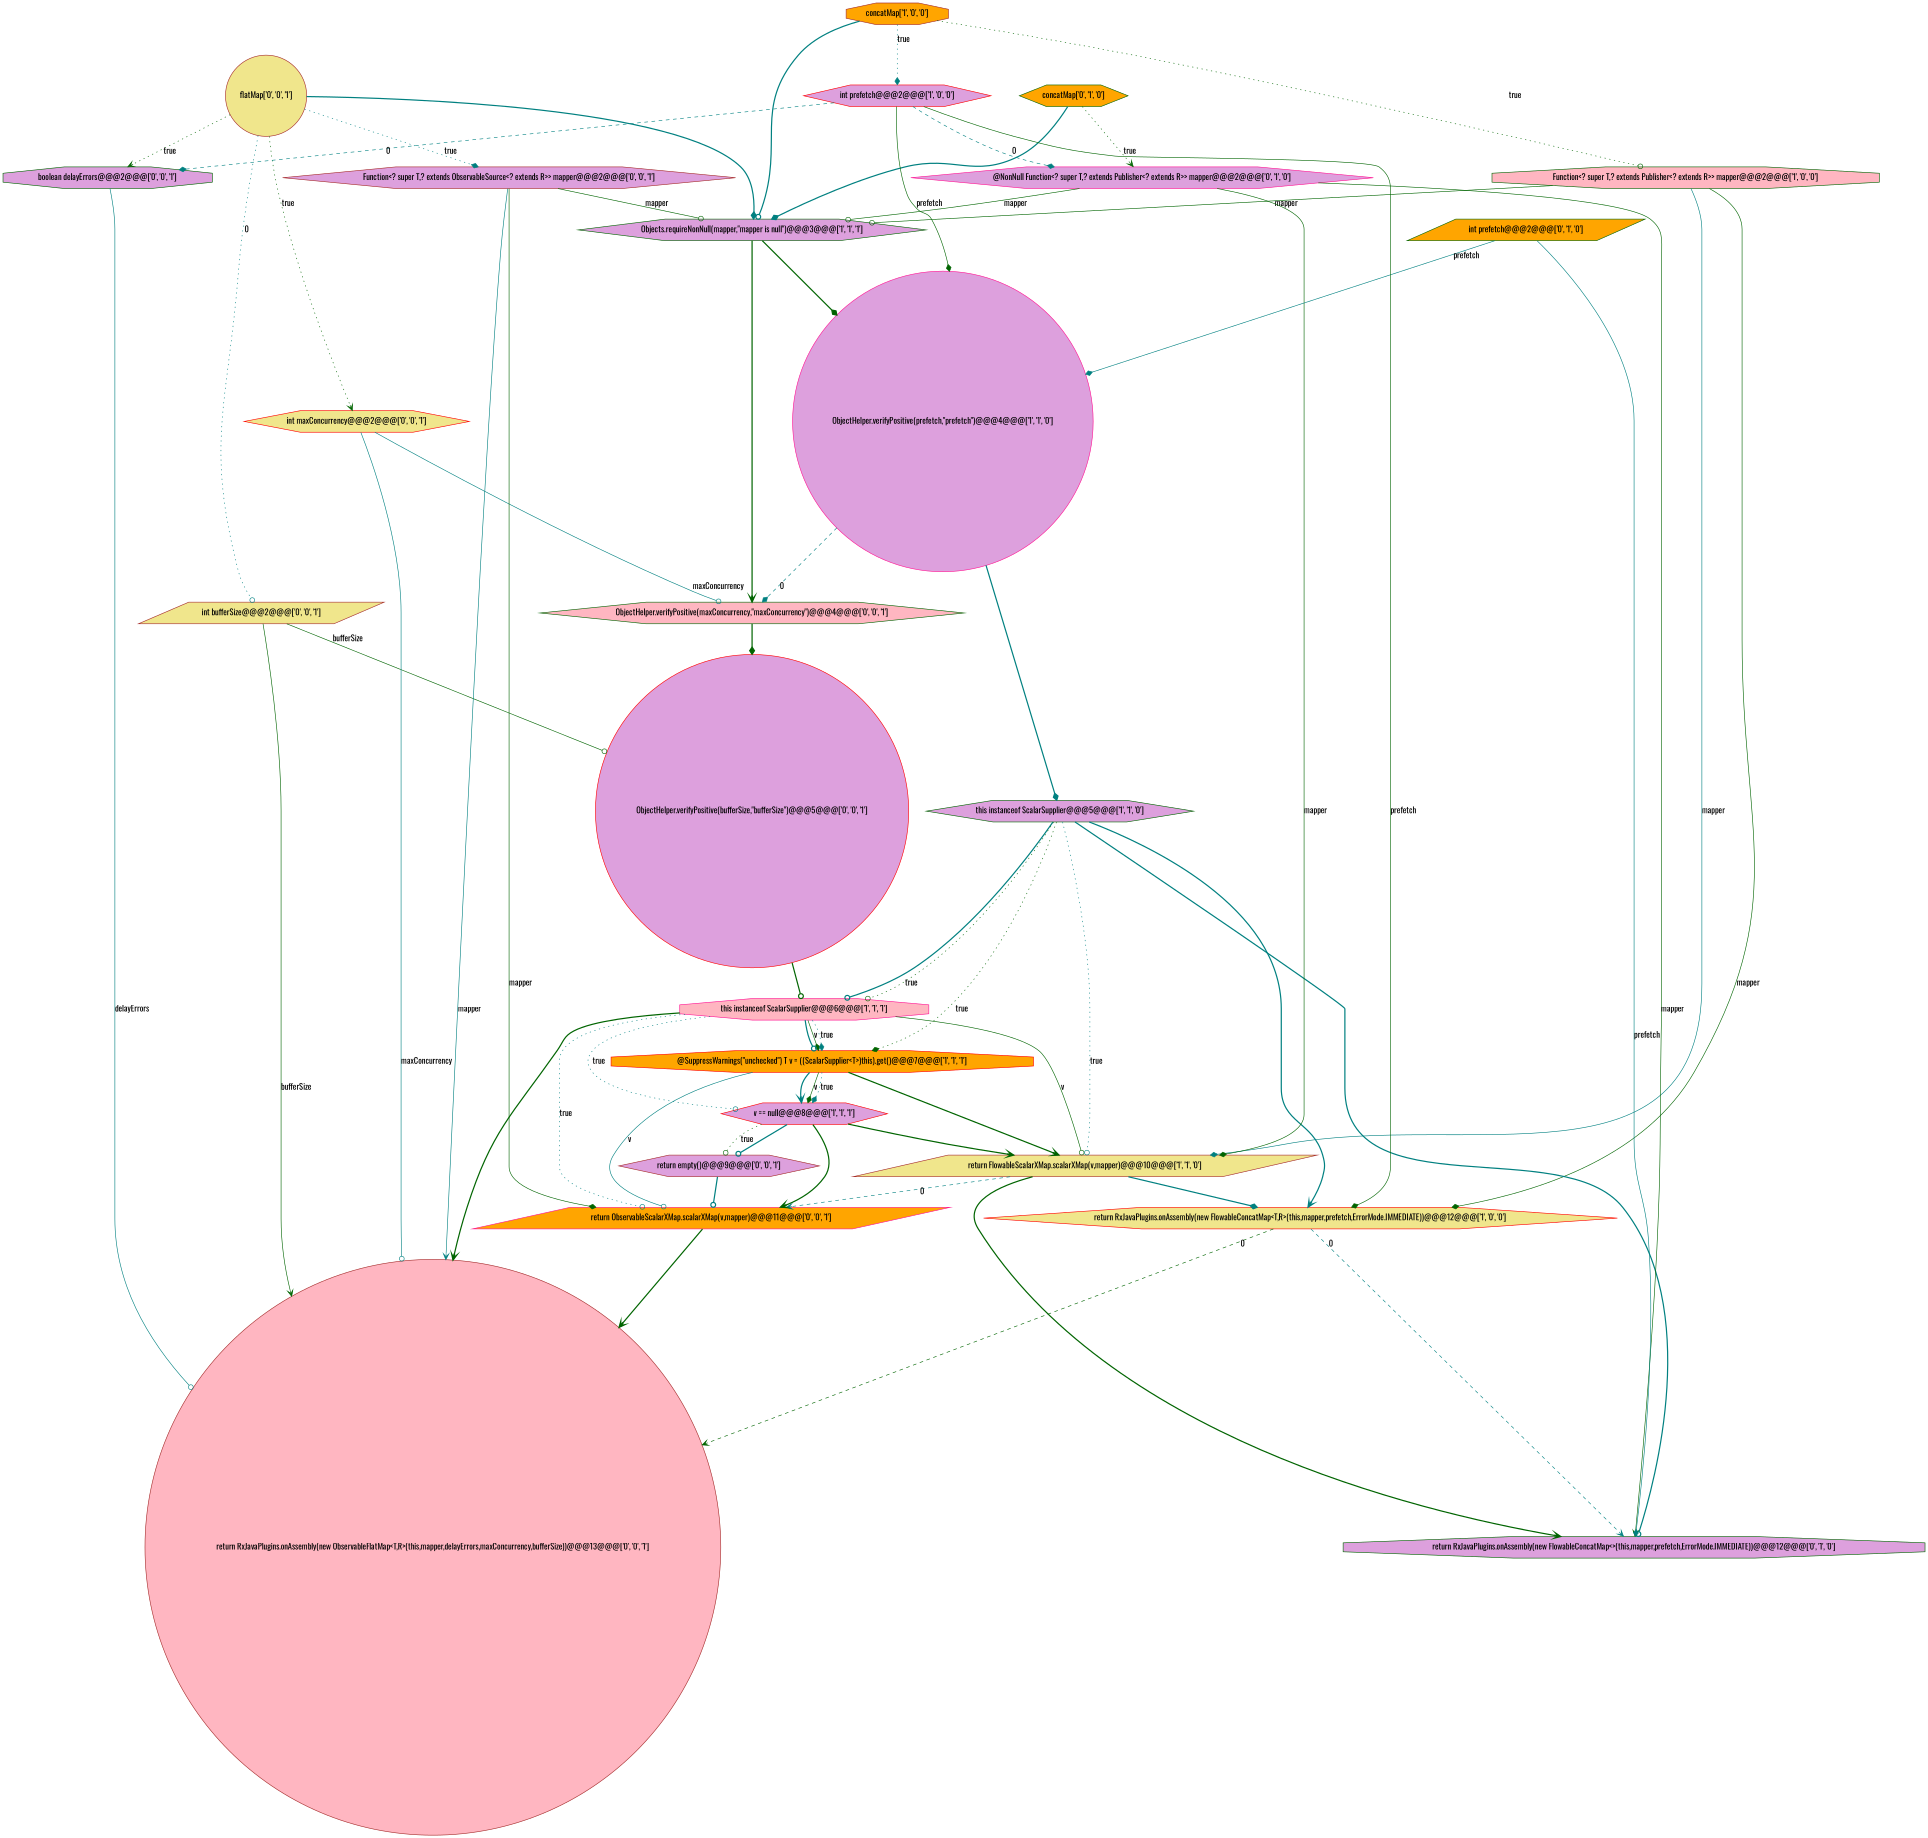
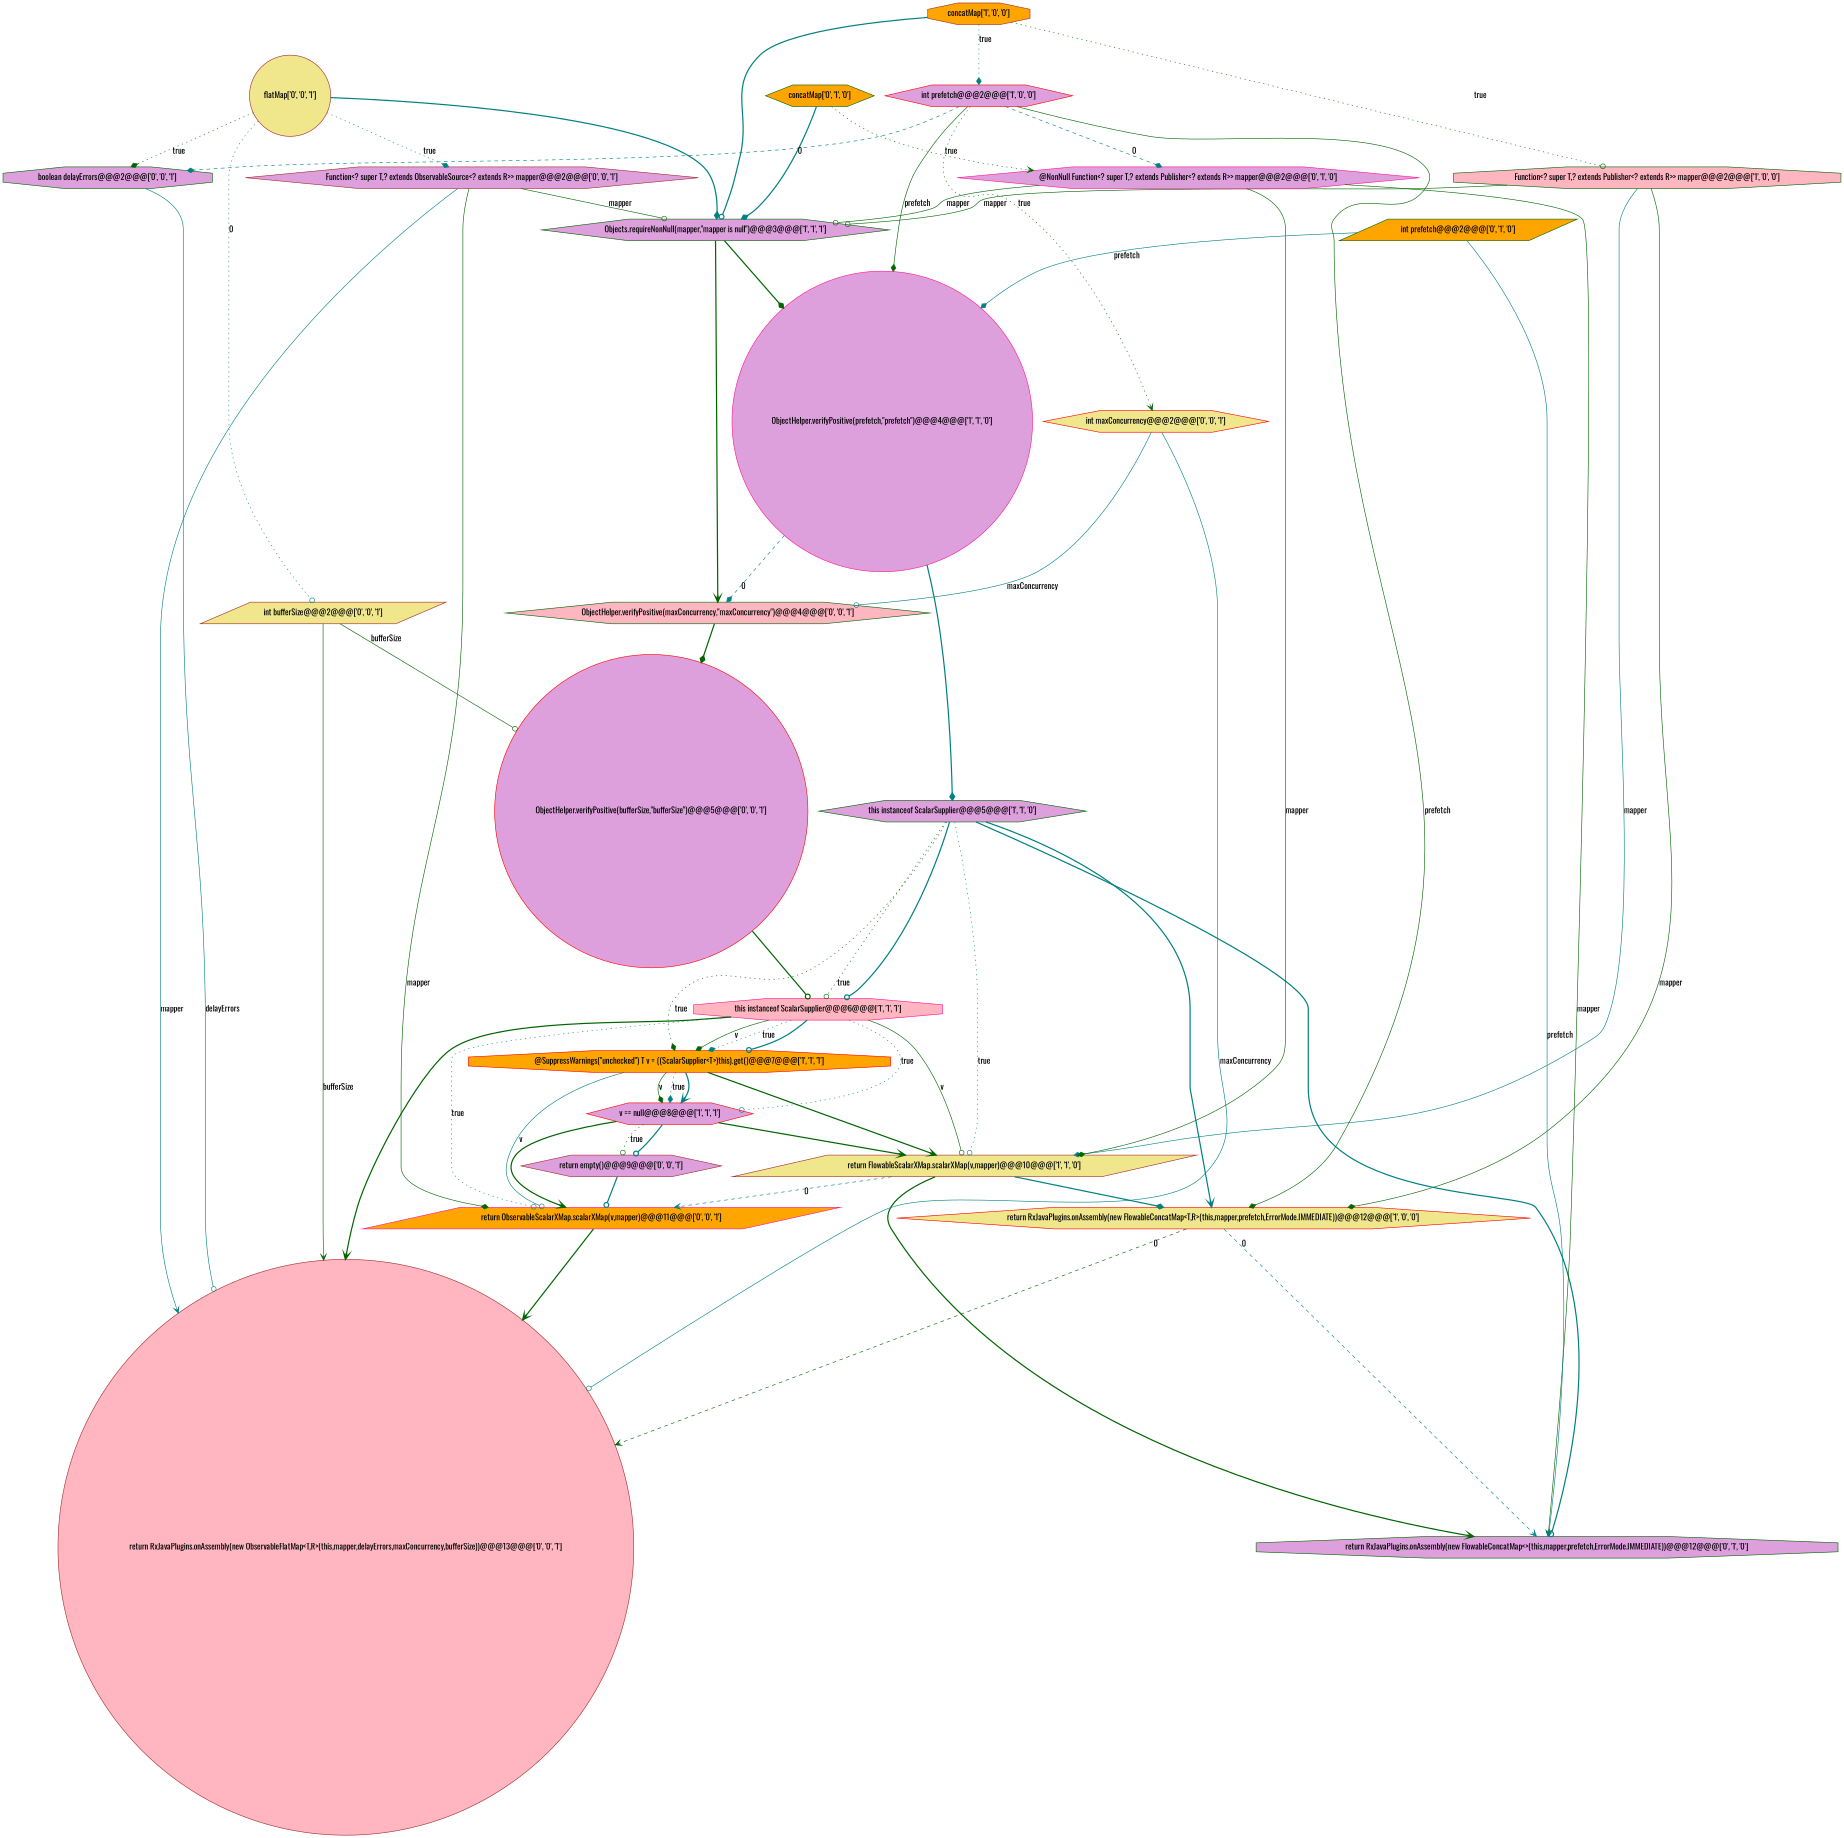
edge "flatMap['0', '0', '1']" -> "boolean delayErrors@@@2@@@['0', '0', '1']": arrowhead vee -> diamond
edge "flatMap['0', '0', '1']" -> "int maxConcurrency@@@2@@@['0', '0', '1']": now "int prefetch@@@2@@@['1', '0', '0']" -> "int maxConcurrency@@@2@@@['0', '0', '1']"
